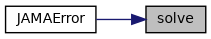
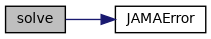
edge "JAMAError" -> "solve": reversed
